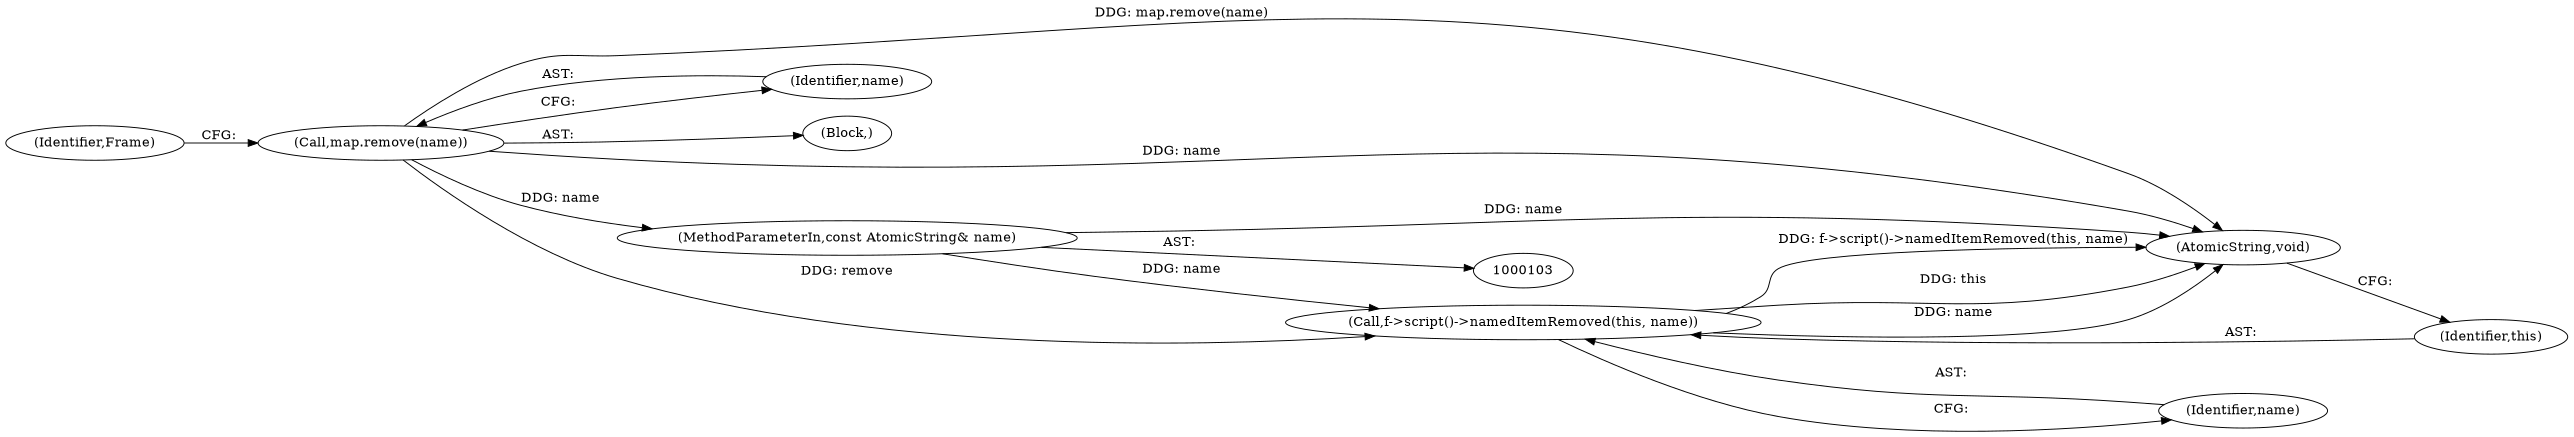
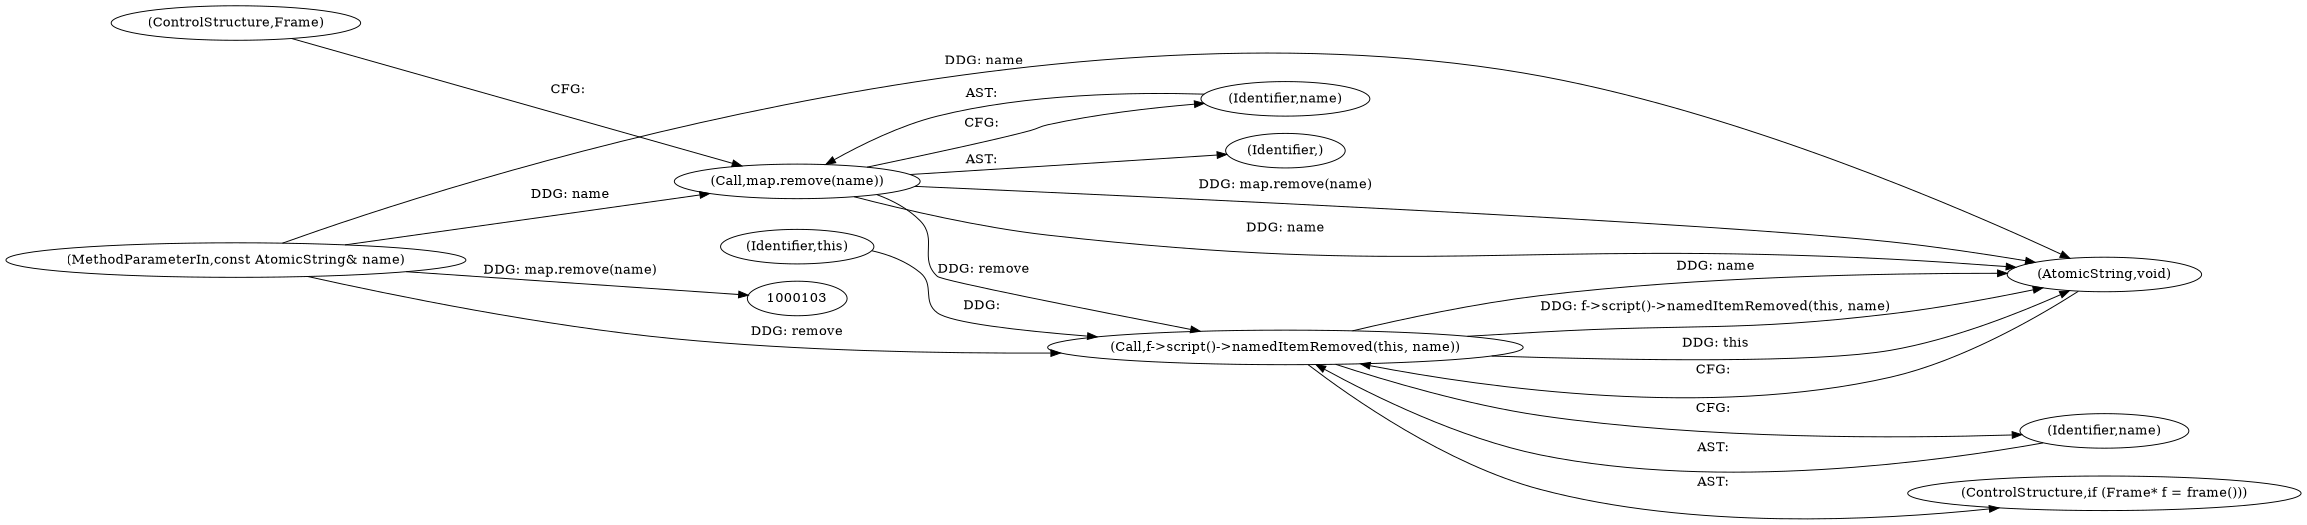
node "(Block,)": label "(Block,)" -> "(Identifier,)"
node "(Identifier,Frame)": label "(Identifier,Frame)" -> "(ControlStructure,Frame)"
edge "(Call,map.remove(name))" -> "(MethodParameterIn,const AtomicString& name)": reversed
edge "(MethodParameterIn,const AtomicString& name)" -> "1000103": label "AST: " -> "DDG: map.remove(name)"
edge "(MethodParameterIn,const AtomicString& name)" -> "(Call,f->script()->namedItemRemoved(this, name))": label "DDG: name" -> "DDG: remove"
edge "(AtomicString,void)" -> "(Identifier,this)": now "(AtomicString,void)" -> "(Call,f->script()->namedItemRemoved(this, name))"
edge "(Identifier,this)" -> "(Call,f->script()->namedItemRemoved(this, name))": label "AST: " -> "DDG: "
node "(ControlStructure,if (Frame* f = frame()))": added
